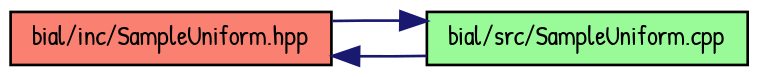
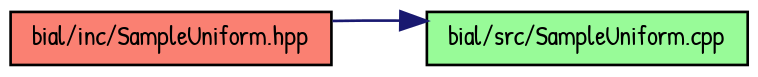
edge "bial/src/SampleUniform.cpp" -> "bial/inc/SampleUniform.hpp": removed
